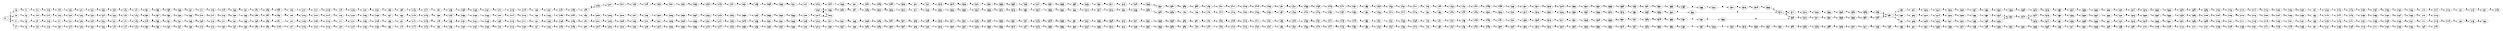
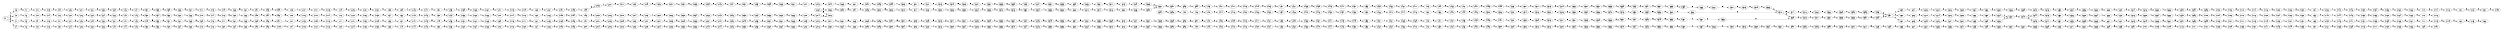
edge "S390" -> "S394": now "S390" -> "S387"
